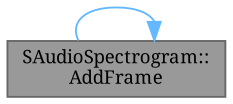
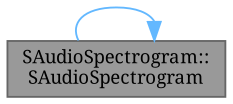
node "SAudioSpectrogram:: AddFrame": label "SAudioSpectrogram:: AddFrame" -> "SAudioSpectrogram:: SAudioSpectrogram"
